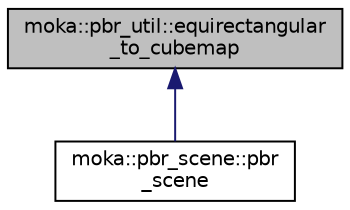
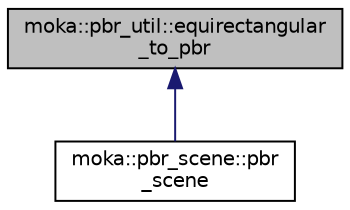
node "moka::pbr_util::equirectangular _to_cubemap": label "moka::pbr_util::equirectangular _to_cubemap" -> "moka::pbr_util::equirectangular _to_pbr"
